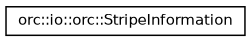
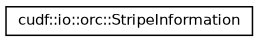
node "orc::io::orc::StripeInformation": label "orc::io::orc::StripeInformation" -> "cudf::io::orc::StripeInformation"
